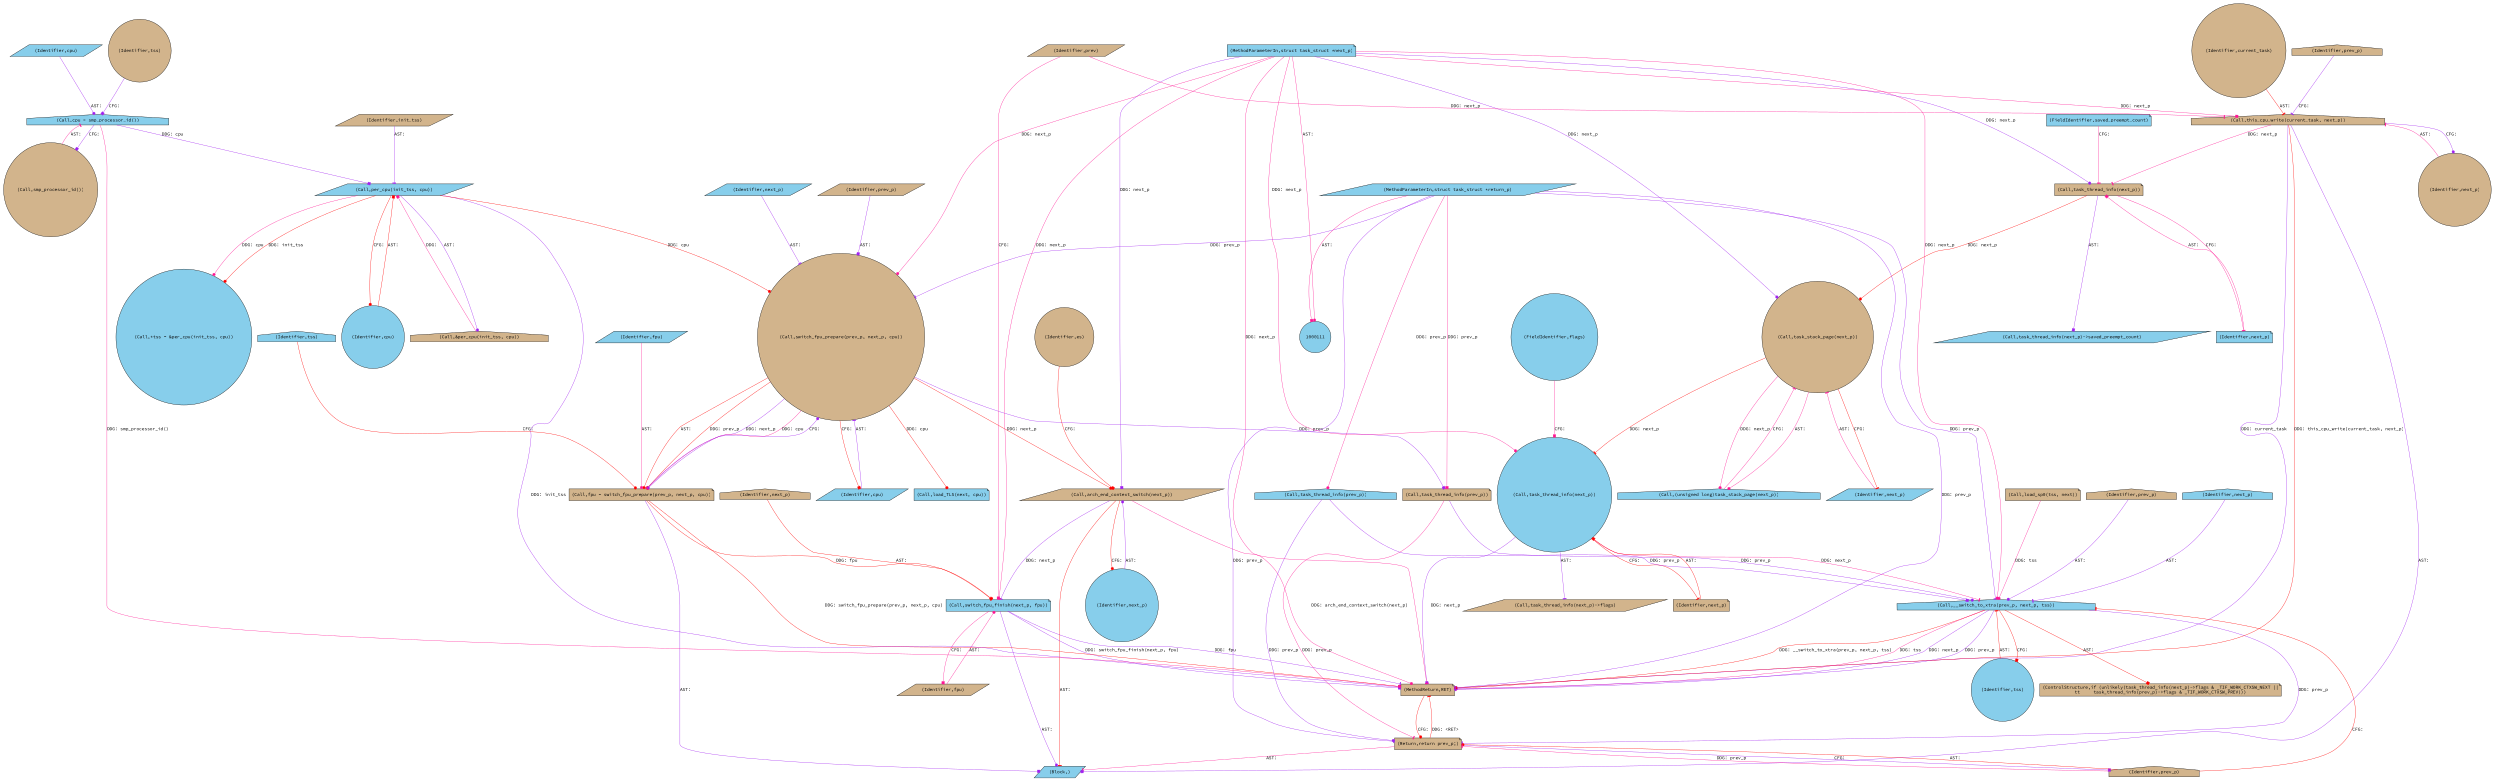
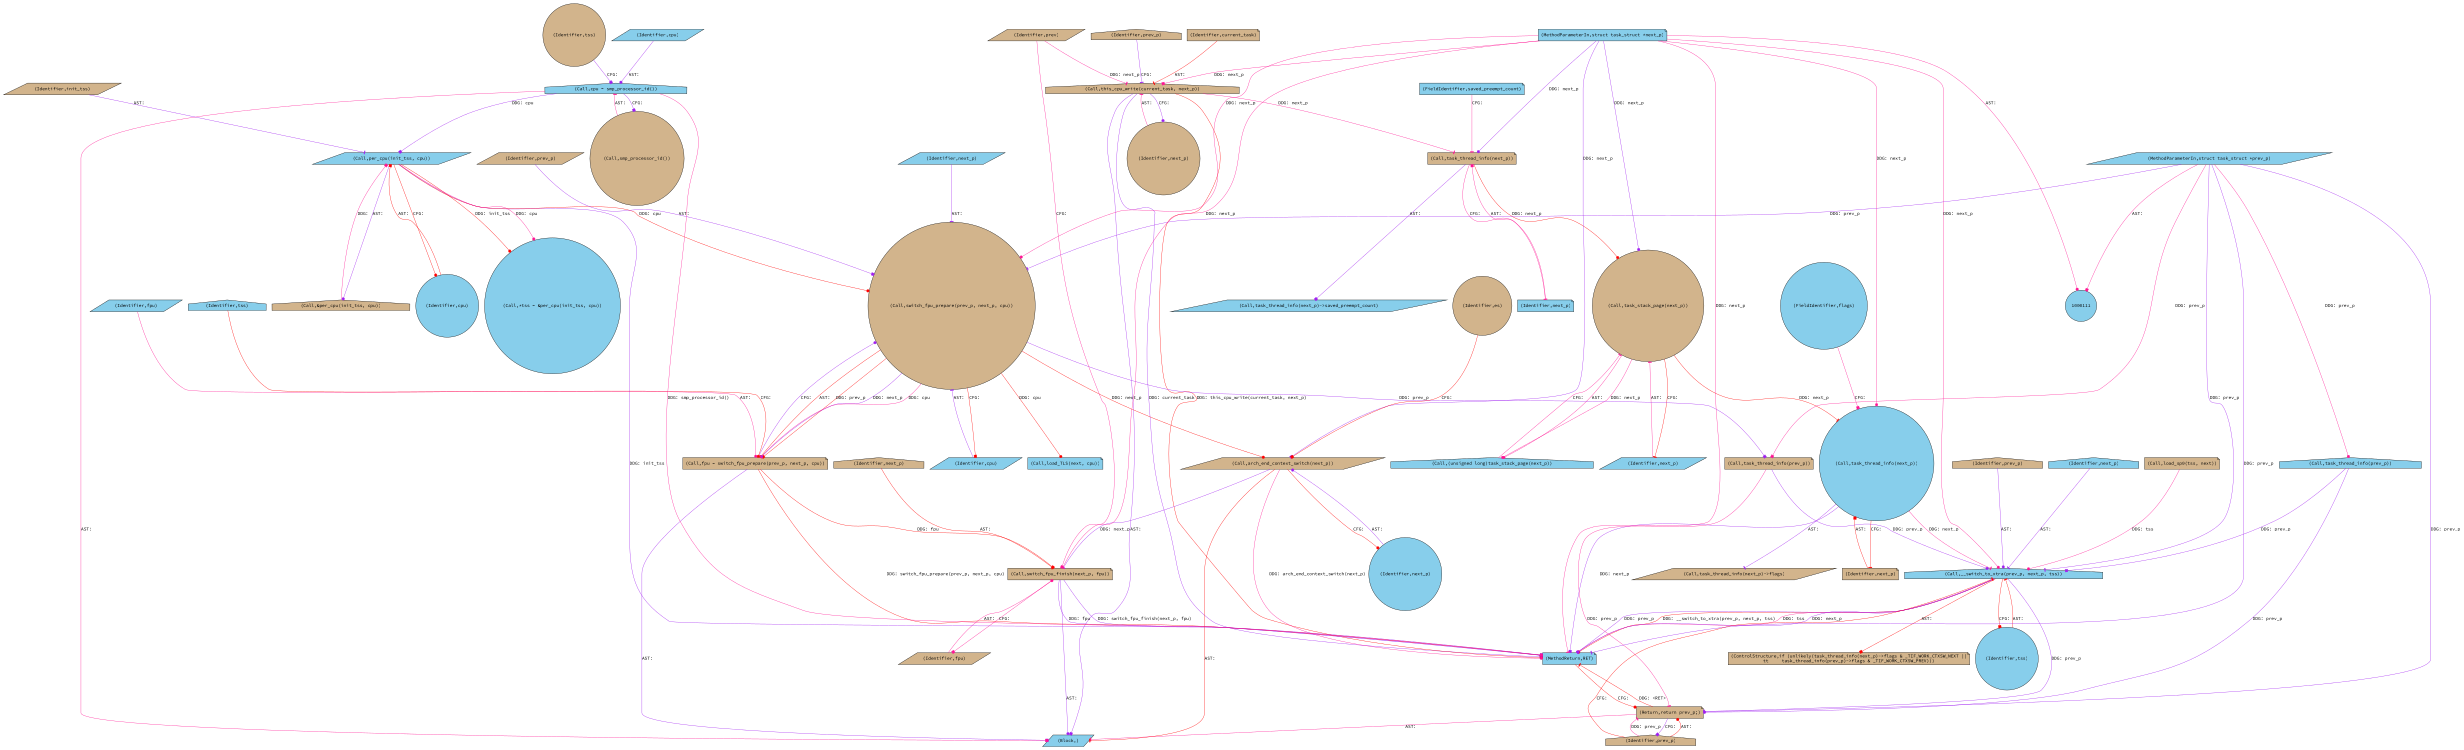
node "(Identifier,current_task)": shape circle -> note
node "(MethodParameterIn,struct task_struct *return_p)": label "(MethodParameterIn,struct task_struct *return_p)" -> "(MethodParameterIn,struct task_struct *prev_p)"
node "(Call,switch_fpu_finish(next_p, fpu))": fillcolor skyblue -> tan
edge "(Call,cpu = smp_processor_id())" -> "(Block,)": added, label "AST:"
node "(MethodReturn,RET)": fillcolor tan -> skyblue
